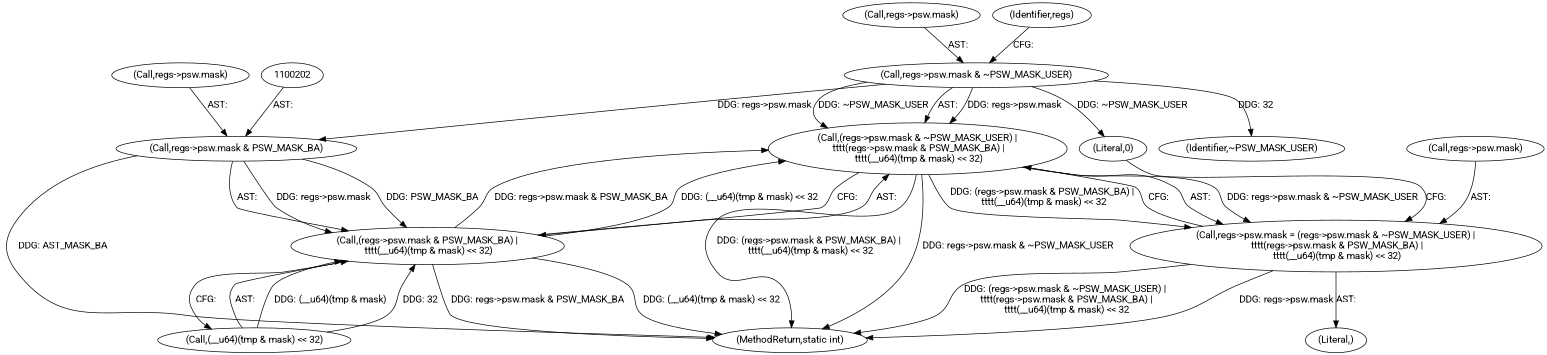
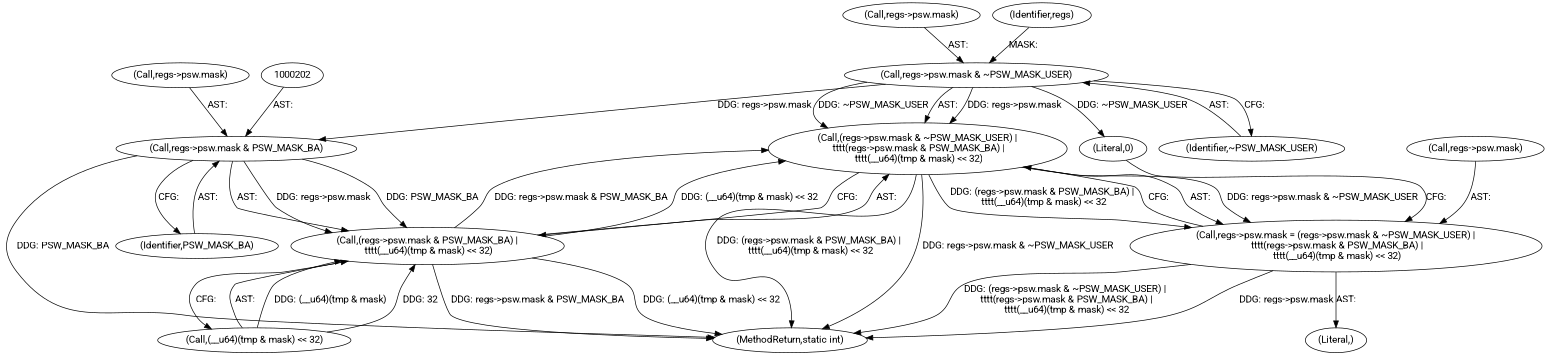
edge "(Identifier,regs)" -> "(Call,regs->psw.mask & ~PSW_MASK_USER)": label "CFG: " -> "MASK: "
node "1100202": label "1100202" -> "1000202"
edge "(Identifier,~PSW_MASK_USER)" -> "(Call,regs->psw.mask & ~PSW_MASK_USER)": added, label "AST:"
edge "(Call,regs->psw.mask & ~PSW_MASK_USER)" -> "(Identifier,~PSW_MASK_USER)": label "DDG: 32" -> "CFG: "
edge "(Call,regs->psw.mask & PSW_MASK_BA)" -> "(MethodReturn,static int)": label "DDG: AST_MASK_BA" -> "DDG: PSW_MASK_BA"
node "(Identifier,PSW_MASK_BA)": added
